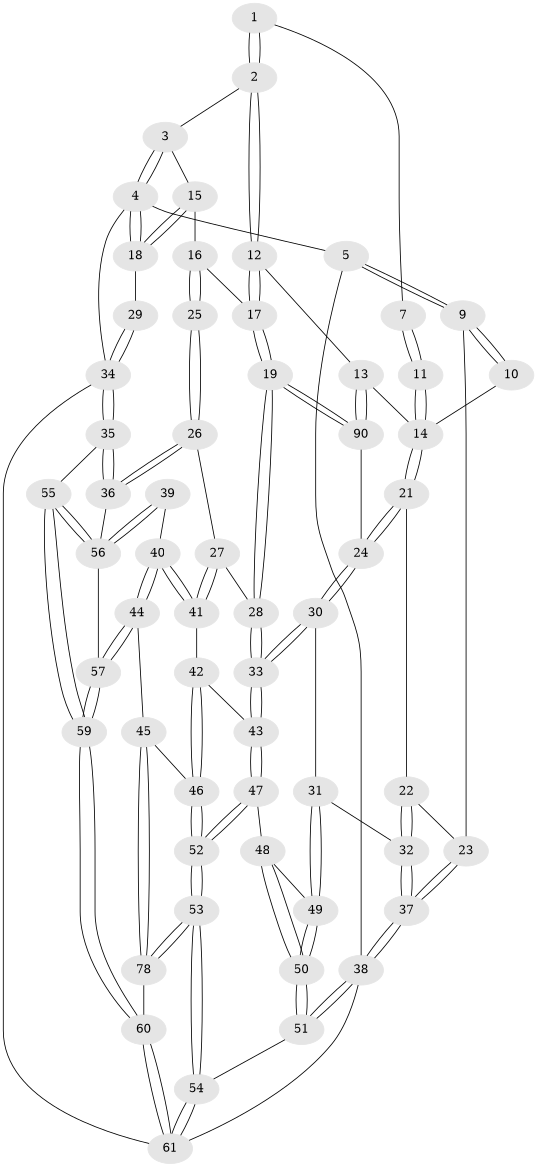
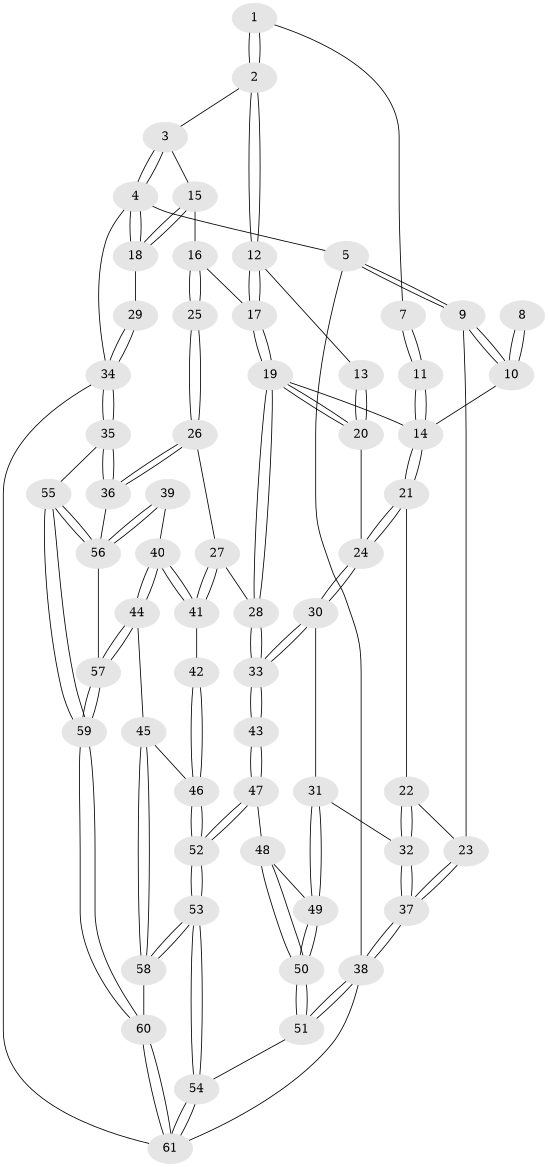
node "8": added
edge "13" -- "14": now "19" -- "14"
node "90": label "90" -> "20"
edge "42" -- "43": removed
node "78": label "78" -> "58"
